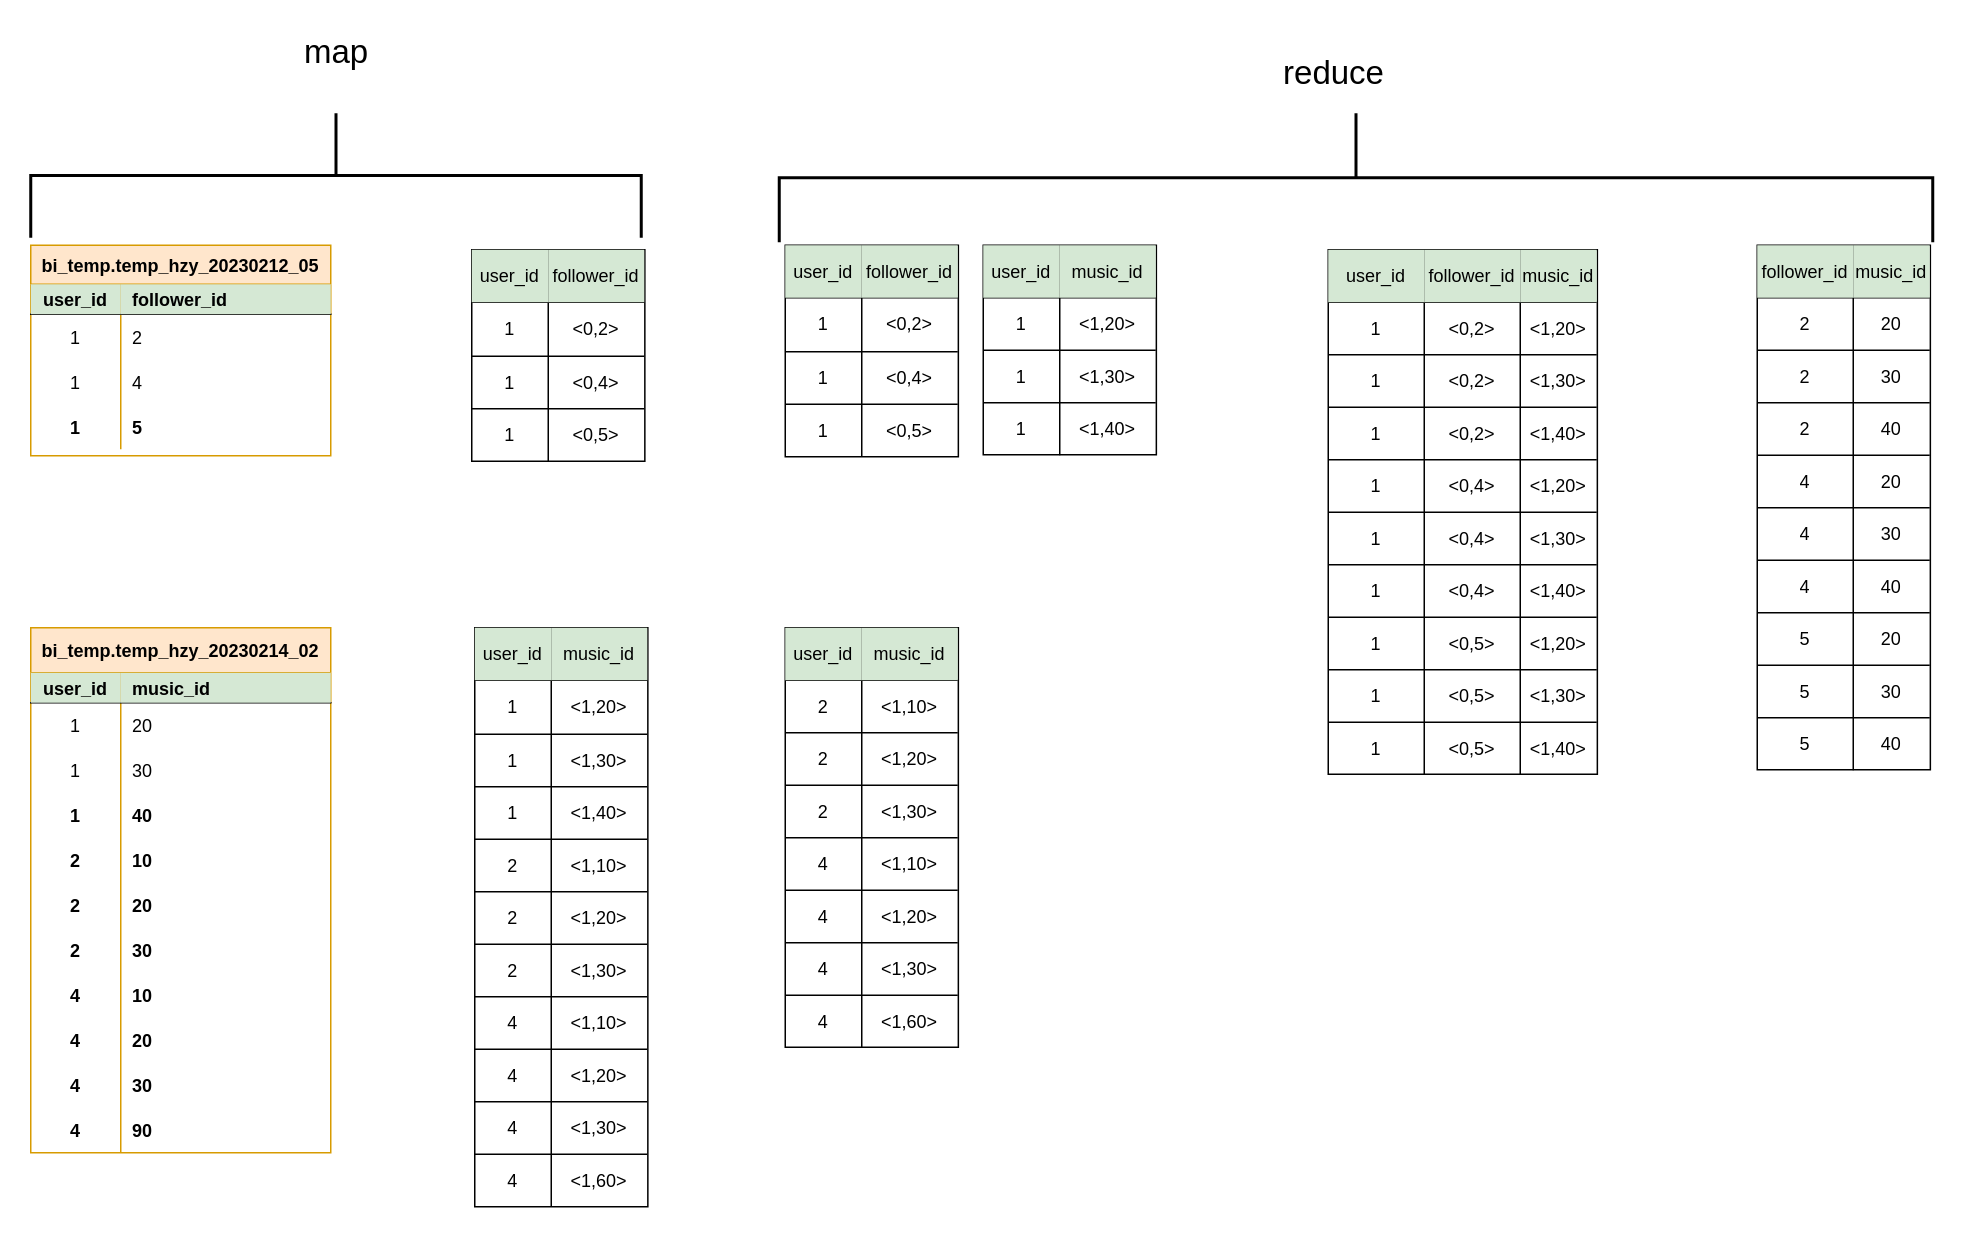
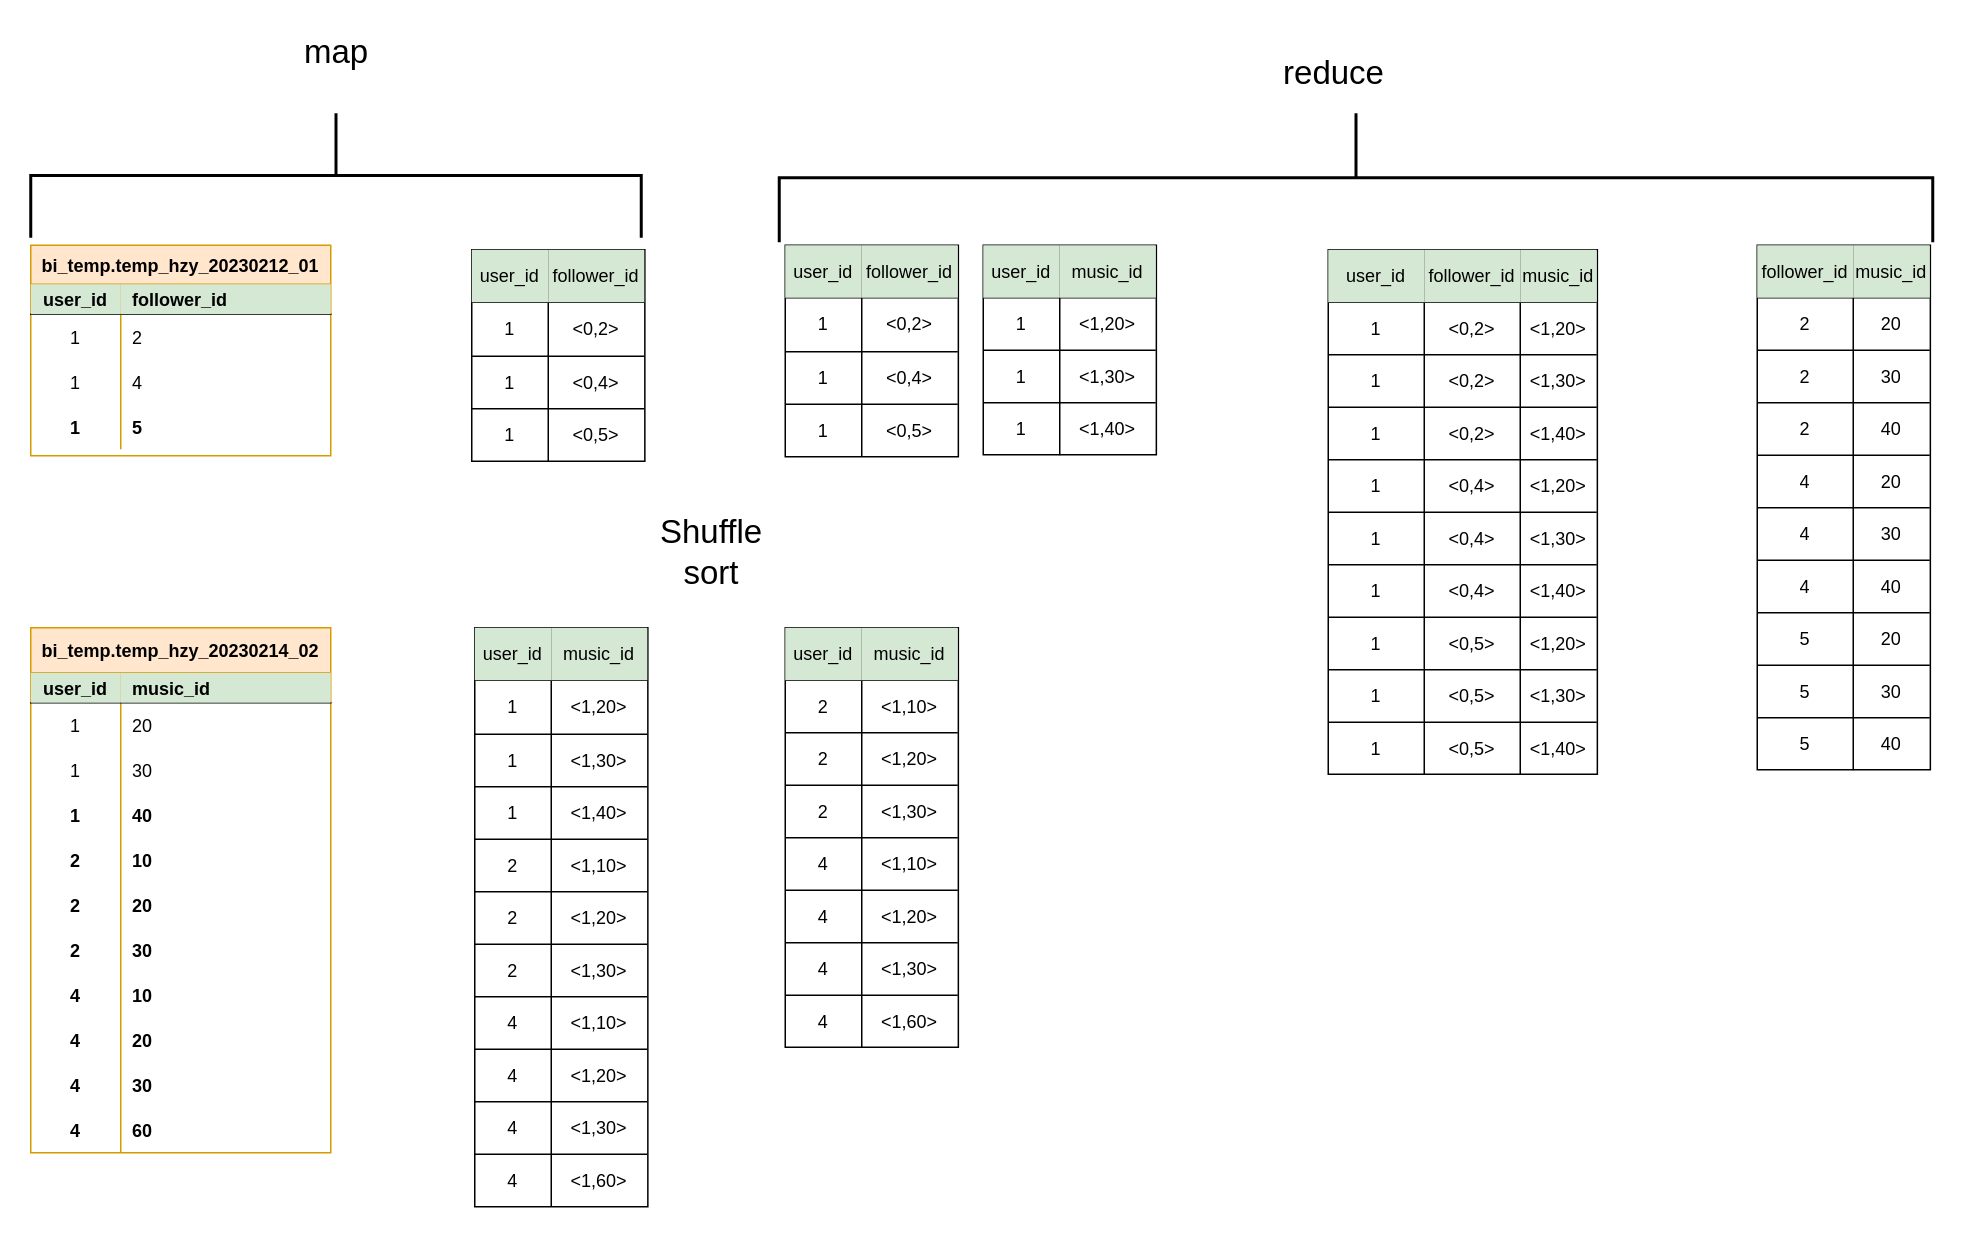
node "bi_temp.temp_hzy_20230212_05": label "bi_temp.temp_hzy_20230212_05" -> "bi_temp.temp_hzy_20230212_01"
node "Shuffle sort": added
node "90": label "90" -> "60"
